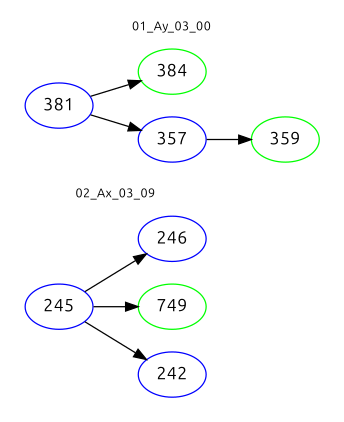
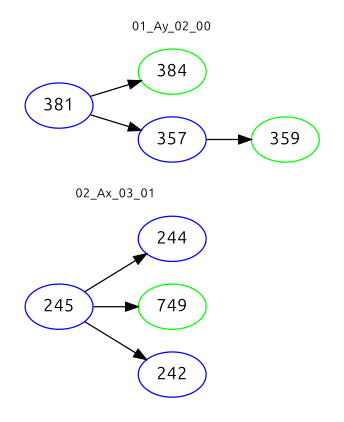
cluster "01_Ay_03_00": label "01_Ay_03_00" -> "01_Ay_02_00"
cluster "02_Ax_03_09": label "02_Ax_03_09" -> "02_Ax_03_01"
node "246": label "246" -> "244"
